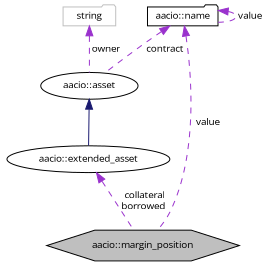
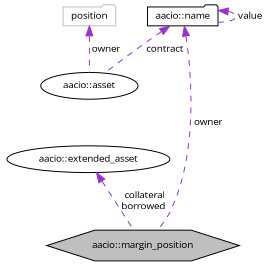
node "string": label "string" -> "position"
edge "aacio::margin_position" -> "aacio::name": label " value" -> " owner"
edge "aacio::extended_asset" -> "aacio::asset": removed
